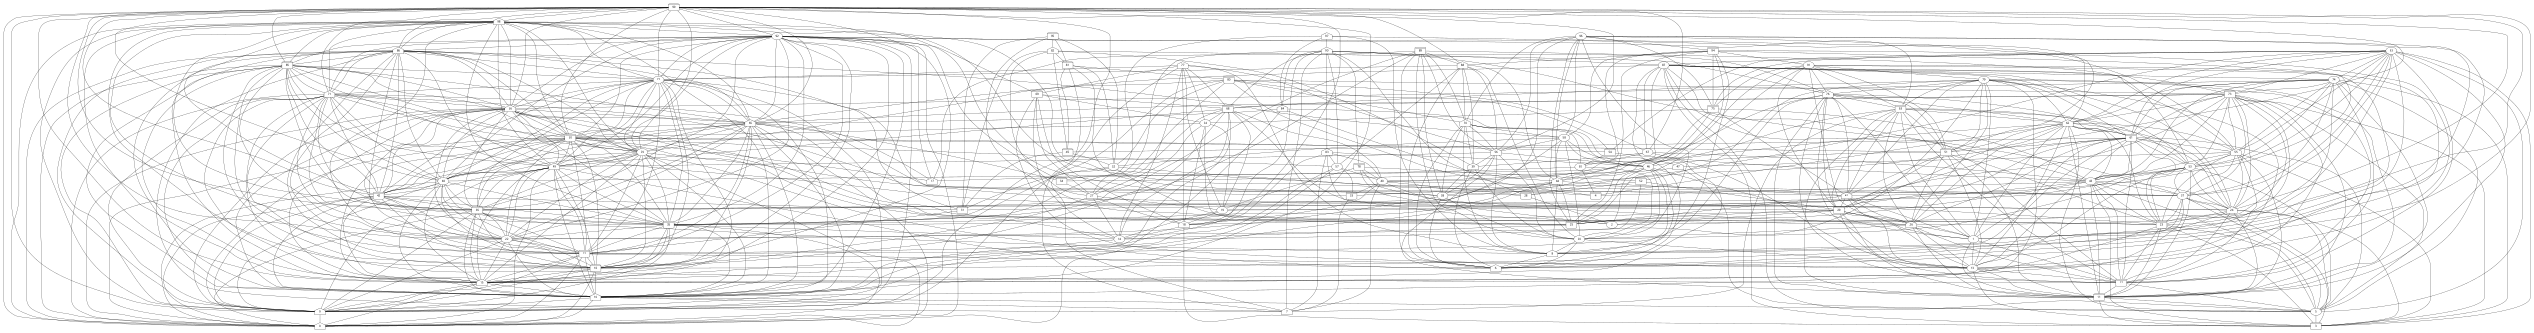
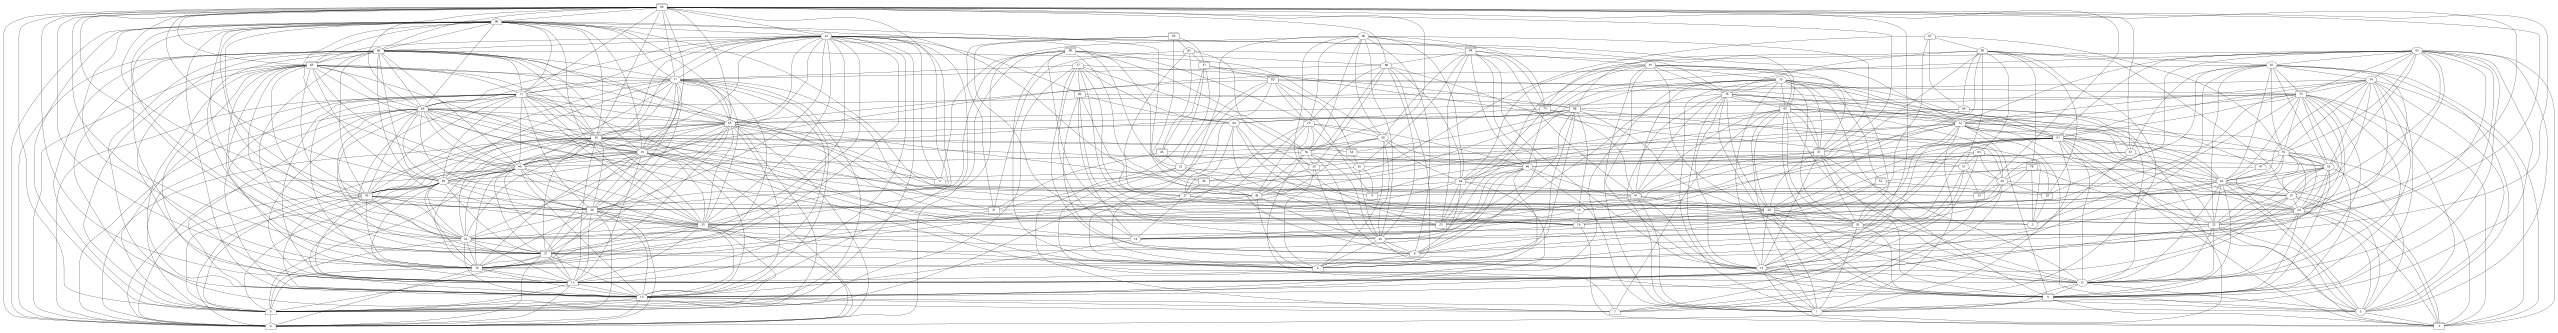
edge "13" -> "1": reversed
edge "3" -> "61": added
node "12": shape cylinder -> ellipse
